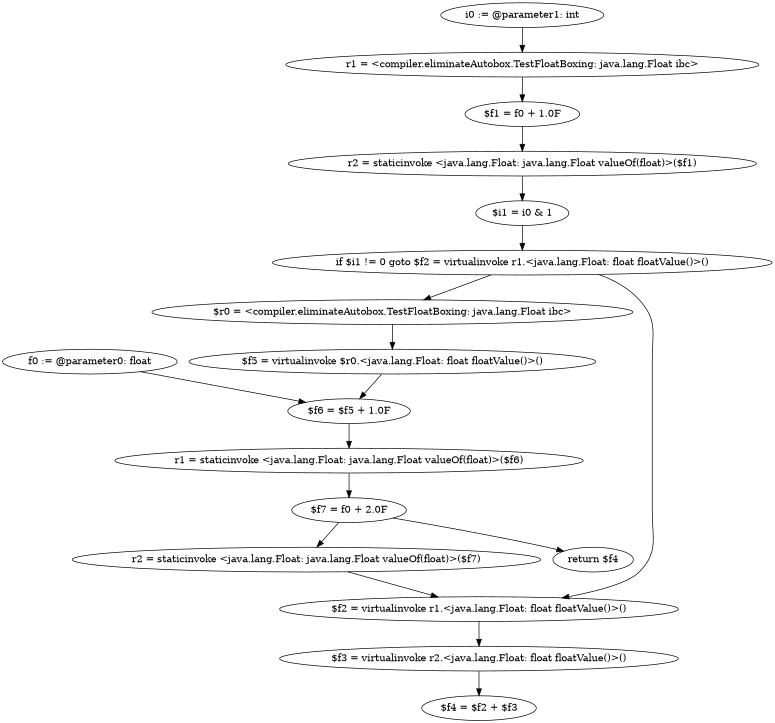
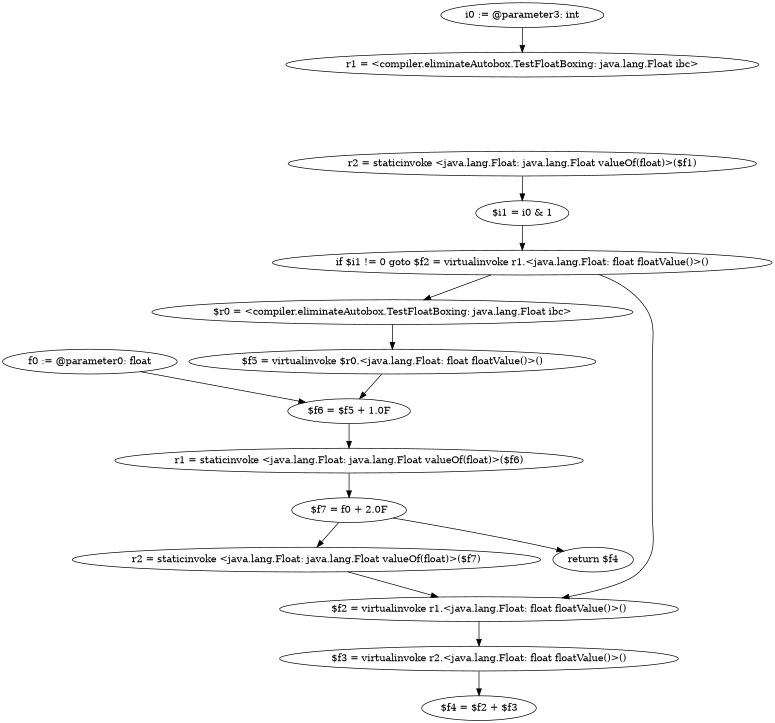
node "i0 := @parameter1: int": label "i0 := @parameter1: int" -> "i0 := @parameter3: int"
node "$f1 = f0 + 1.0F": removed
